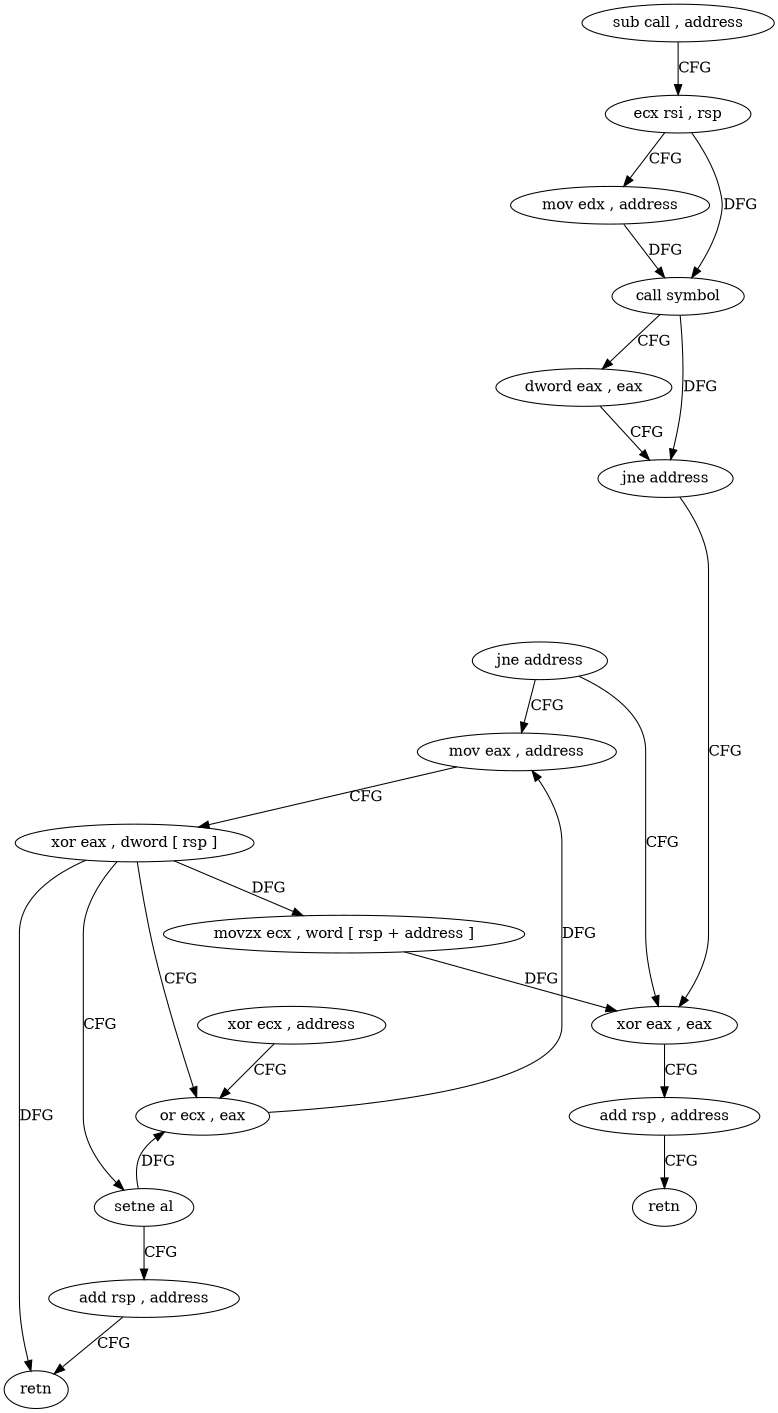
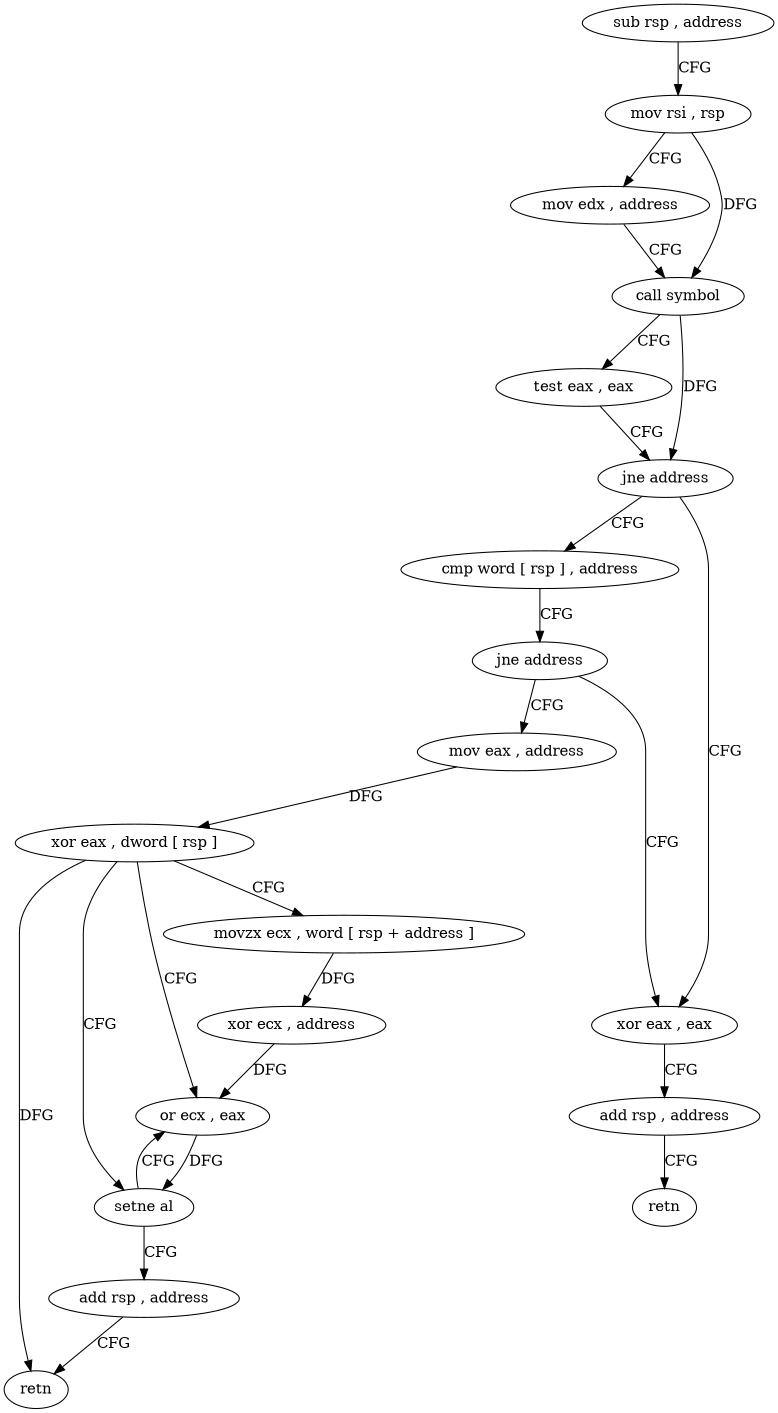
node "sub call , address": label "sub call , address" -> "sub rsp , address"
node "ecx rsi , rsp": label "ecx rsi , rsp" -> "mov rsi , rsp"
edge "mov edx , address" -> "call symbol": label "DFG" -> "CFG"
node "dword eax , eax": label "dword eax , eax" -> "test eax , eax"
node "cmp word [ rsp ] , address": added
edge "mov eax , address" -> "xor eax , dword [ rsp ]": label "CFG" -> "DFG"
edge "xor eax , dword [ rsp ]" -> "movzx ecx , word [ rsp + address ]": label "DFG" -> "CFG"
edge "movzx ecx , word [ rsp + address ]" -> "xor eax , eax": now "movzx ecx , word [ rsp + address ]" -> "xor ecx , address"
edge "or ecx , eax" -> "mov eax , address": now "or ecx , eax" -> "setne al"
edge "xor ecx , address" -> "or ecx , eax": label "CFG" -> "DFG"
edge "setne al" -> "or ecx , eax": label "DFG" -> "CFG"
